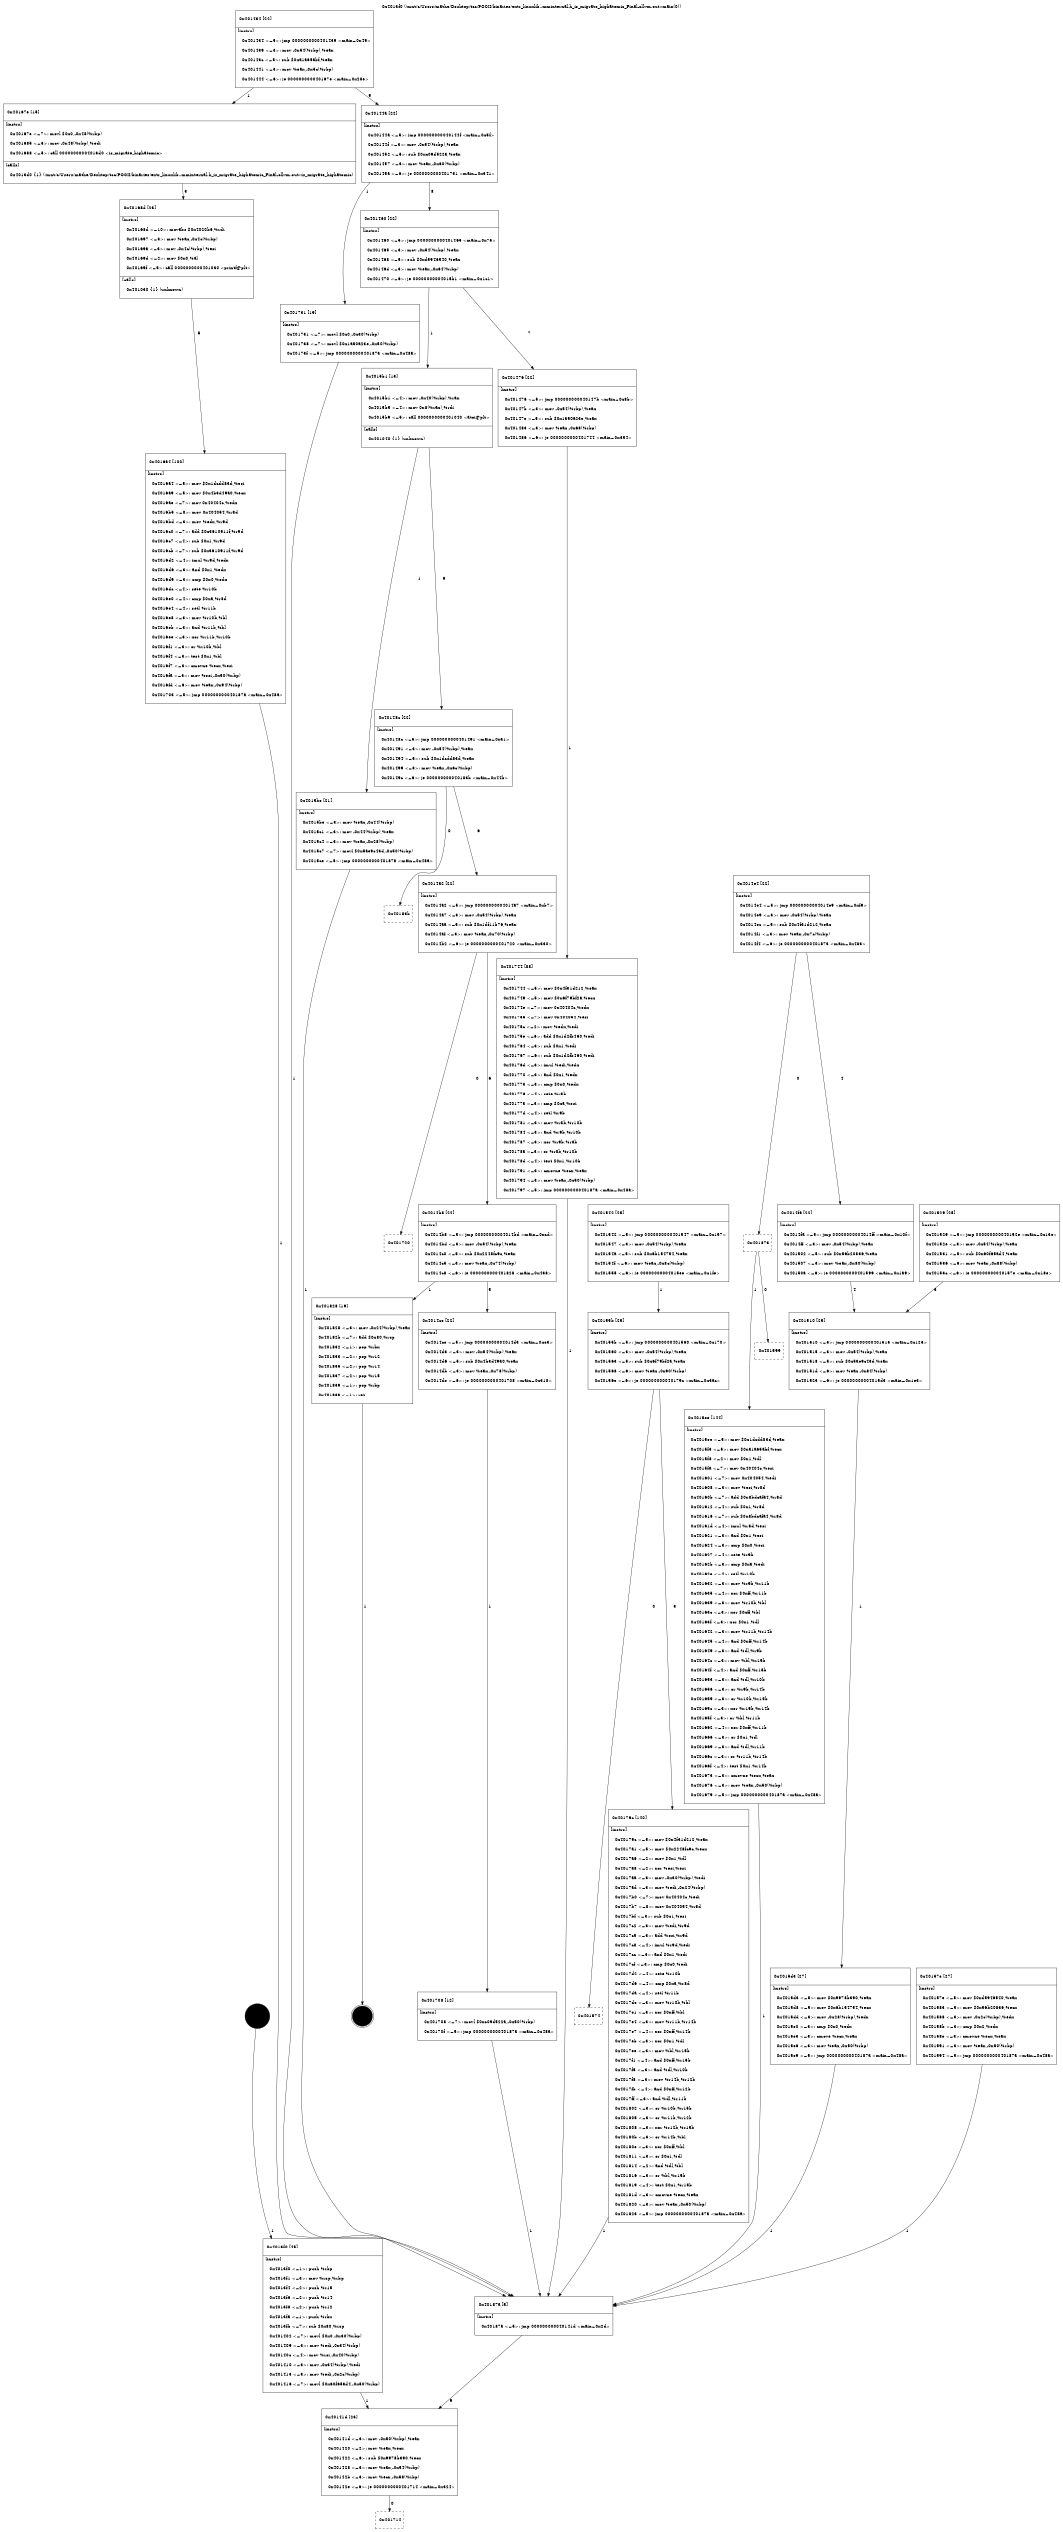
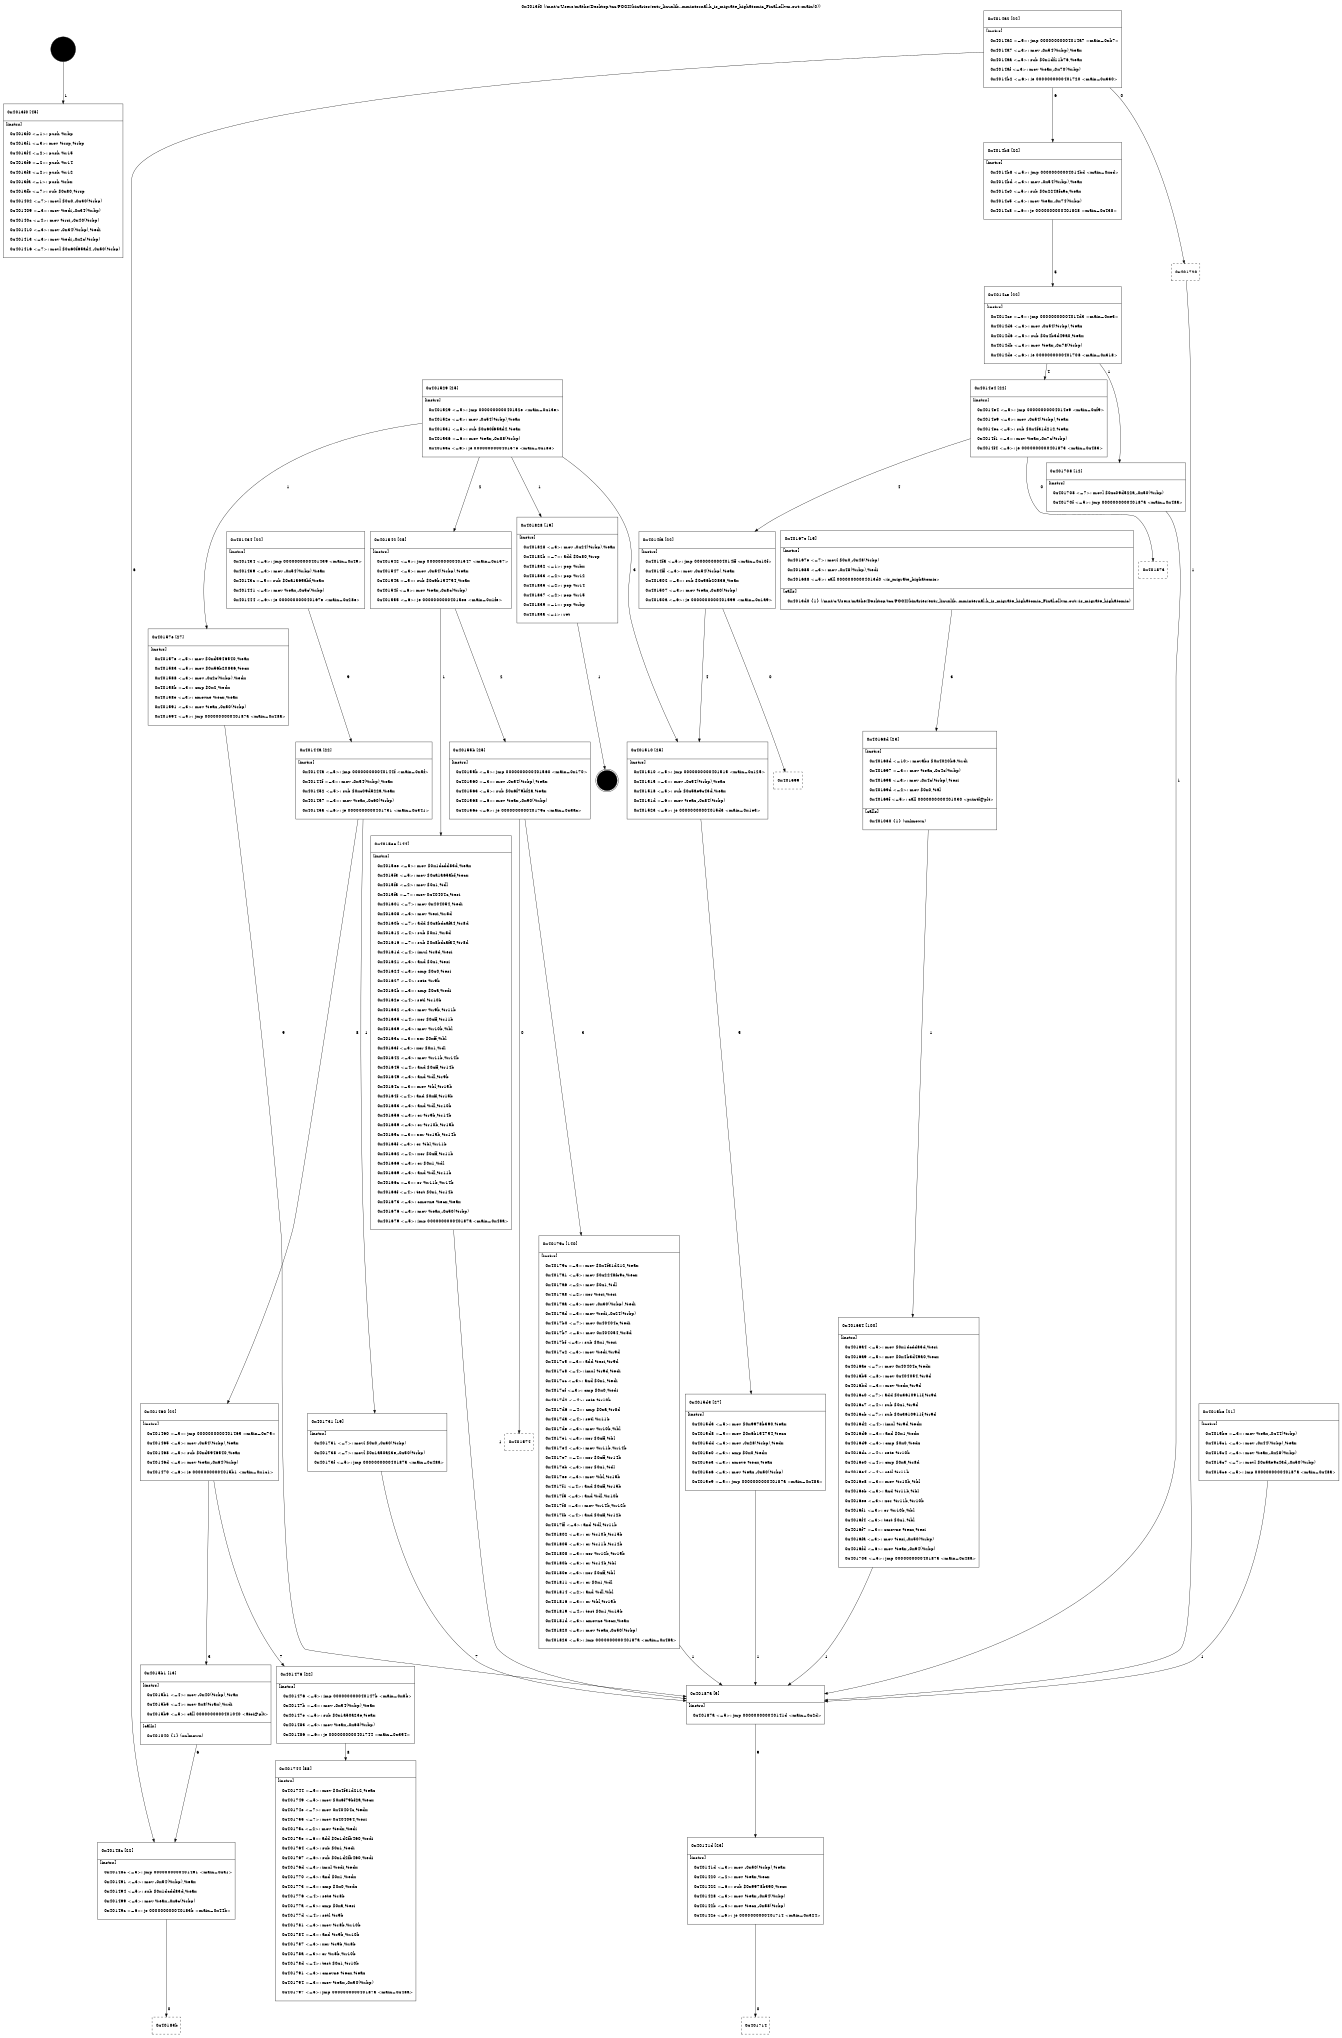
edge "0x401434 [22]" -> "0x40167e [15]": removed, label "1"
edge "0x40168d [23]" -> "0x4016a4 [100]": label " 5" -> " 1"
edge "0x401460 [22]" -> "0x4015b1 [13]": label " 1" -> " 3"
edge "0x4014ce [22]" -> "0x4014e4 [22]": added, label "4"
edge "0x401529 [25]" -> "0x40157e [27]": added, label "1"
edge "0x401529 [25]" -> "0x401542 [25]": added, label "2"
edge "0x4015b1 [13]" -> "0x4015be [21]": removed, label "1"
edge "0x401476 [22]" -> "0x401744 [88]": label " 1" -> " 8"
edge "0x40148c [22]" -> "0x4014a2 [22]": reversed
edge "0x401731 [19]" -> "0x40187a [5]": label " 1" -> " 7"
edge "0x4014b8 [22]" -> "0x401828 [19]": now "0x401529 [25]" -> "0x401828 [19]"
edge "0x401542 [25]" -> "0x40155b [25]": label " 1" -> " 2"
edge "0x401873" -> "0x401599": now "0x4014fa [22]" -> "0x401599"
edge "0x401873" -> "0x4015ee [144]": now "0x401542 [25]" -> "0x4015ee [144]"
edge "0x401510 [25]" -> "0x4015d3 [27]": label " 1" -> " 5"
edge "0x401744 [88]" -> "0x40187a [5]": now "0x401720" -> "0x40187a [5]"
edge "0x40157e [27]" -> "0x40187a [5]": label " 1" -> " 9"
edge "0x4013f0 [45]" -> "0x40141d [23]": removed, label "1"
